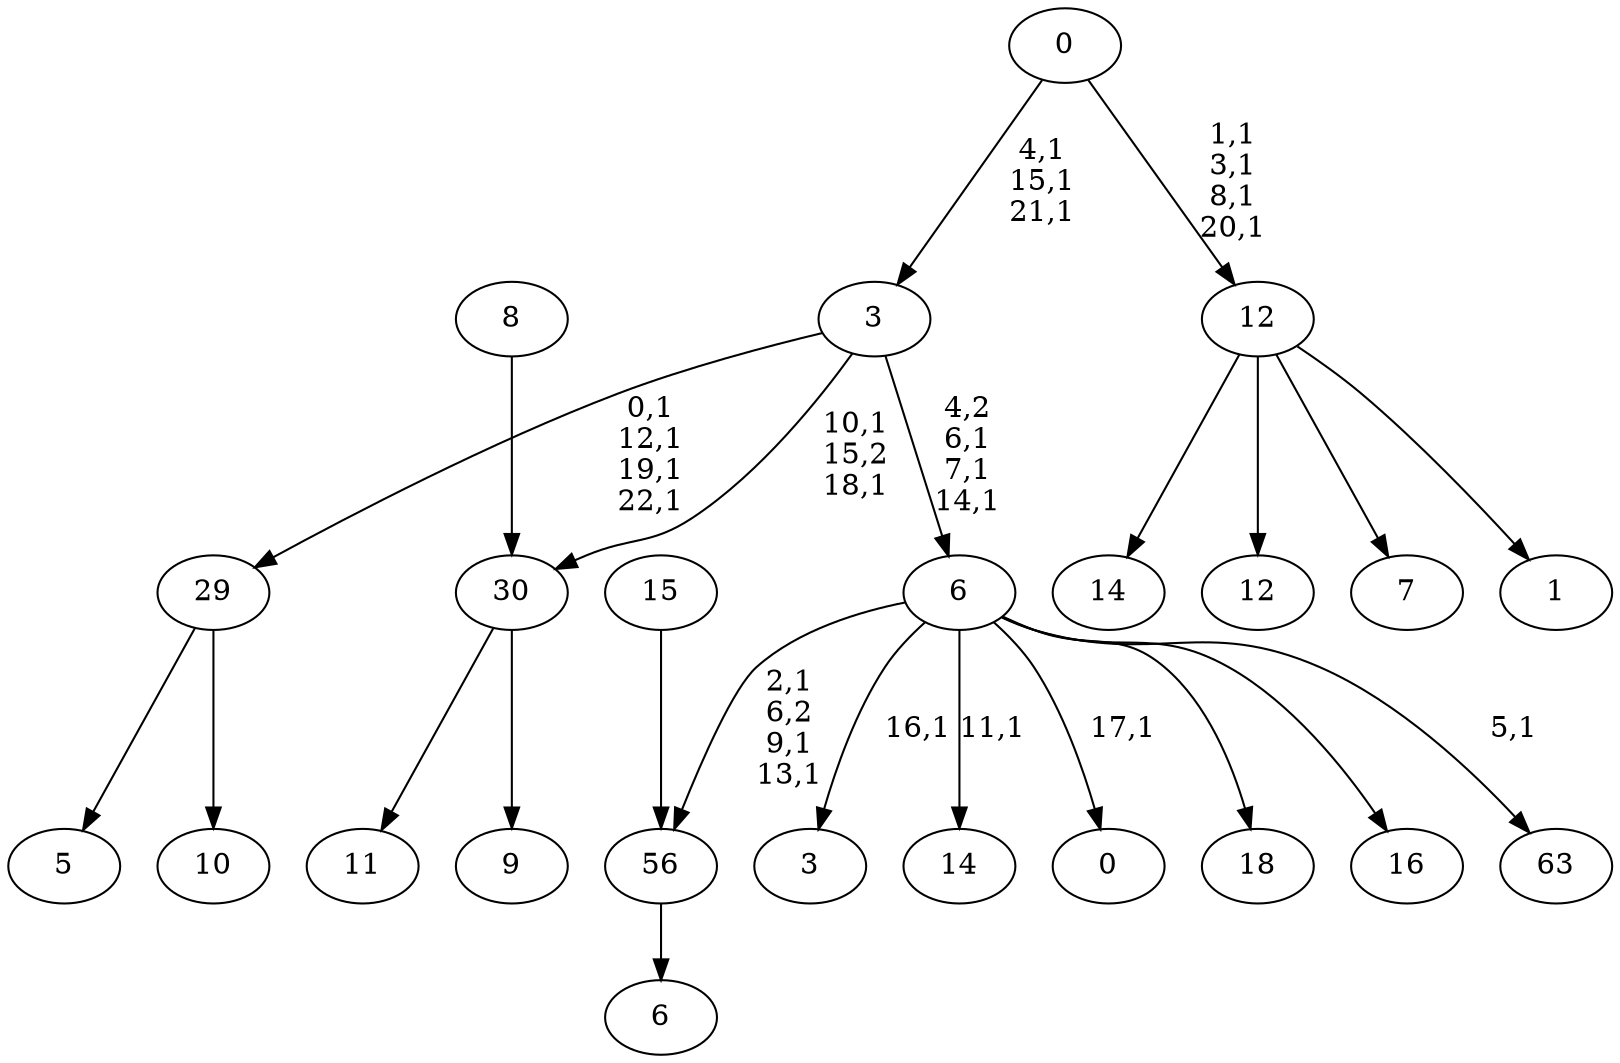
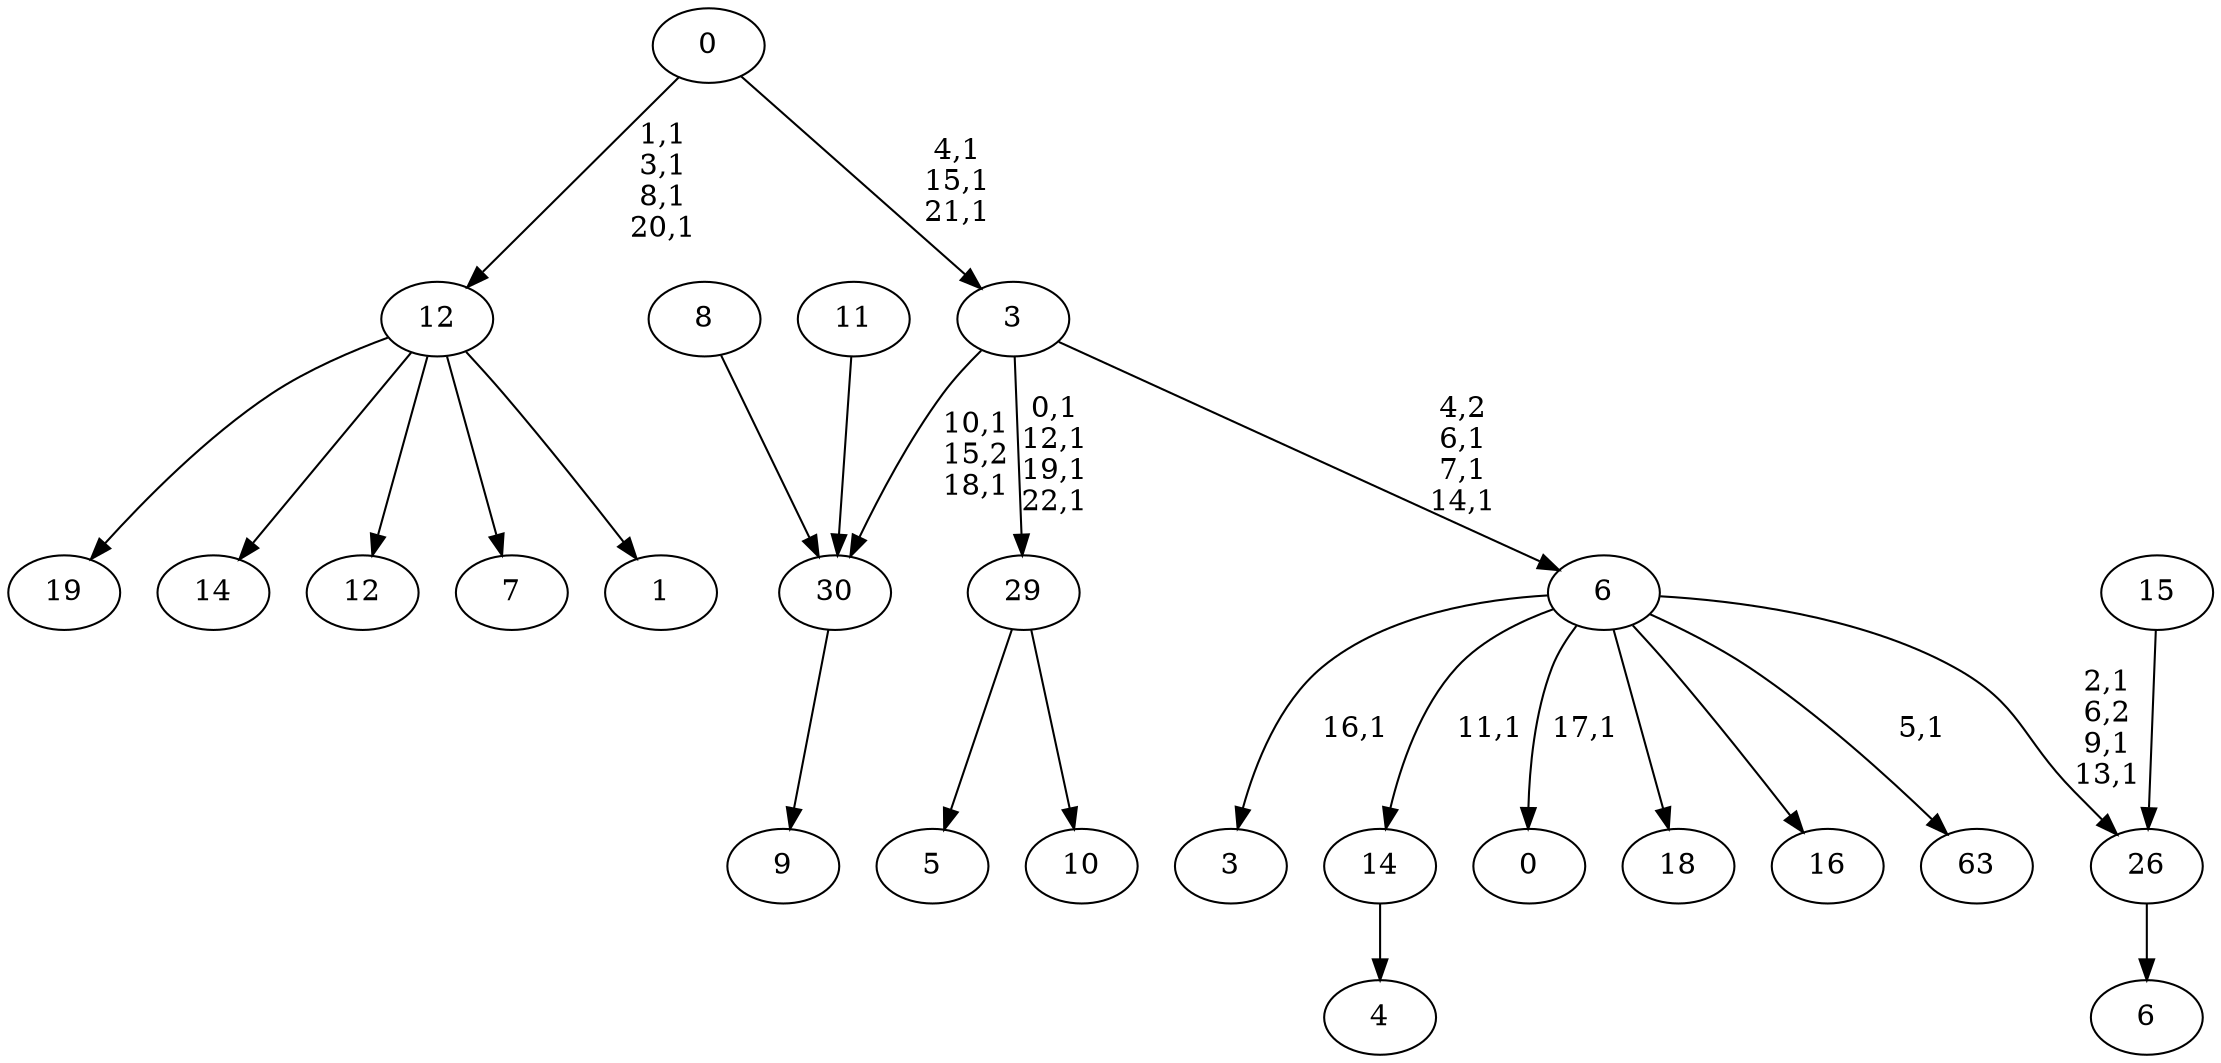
node "19": added
edge "30" -> "11": reversed
node "56": label "56" -> "26"
node "4": added
